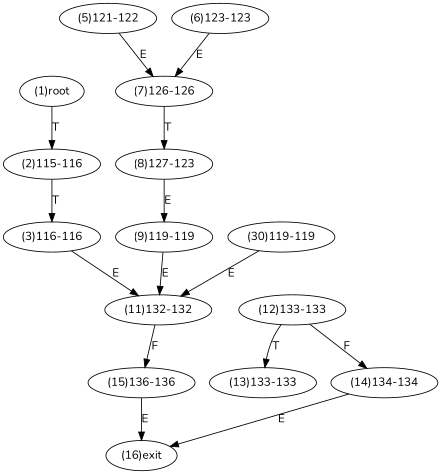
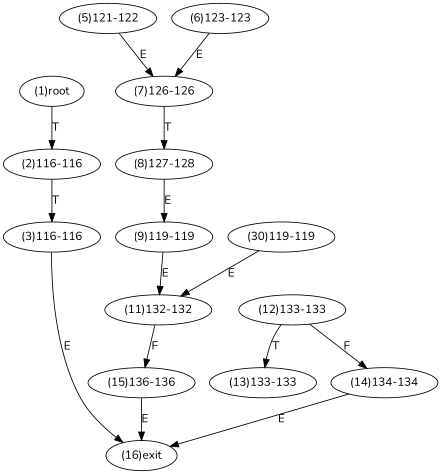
node "(2)115-116": label "(2)115-116" -> "(2)116-116"
node "(8)127-123": label "(8)127-123" -> "(8)127-128"
edge "(3)116-116" -> "(11)132-132": now "(3)116-116" -> "(16)exit"
